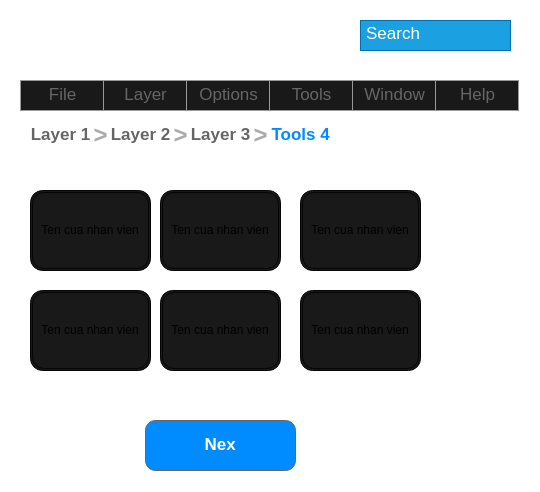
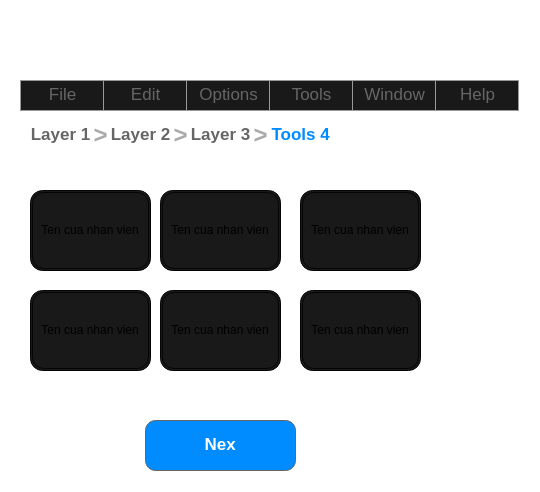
node "Search": removed
node "Layer": label "Layer" -> "Edit"
